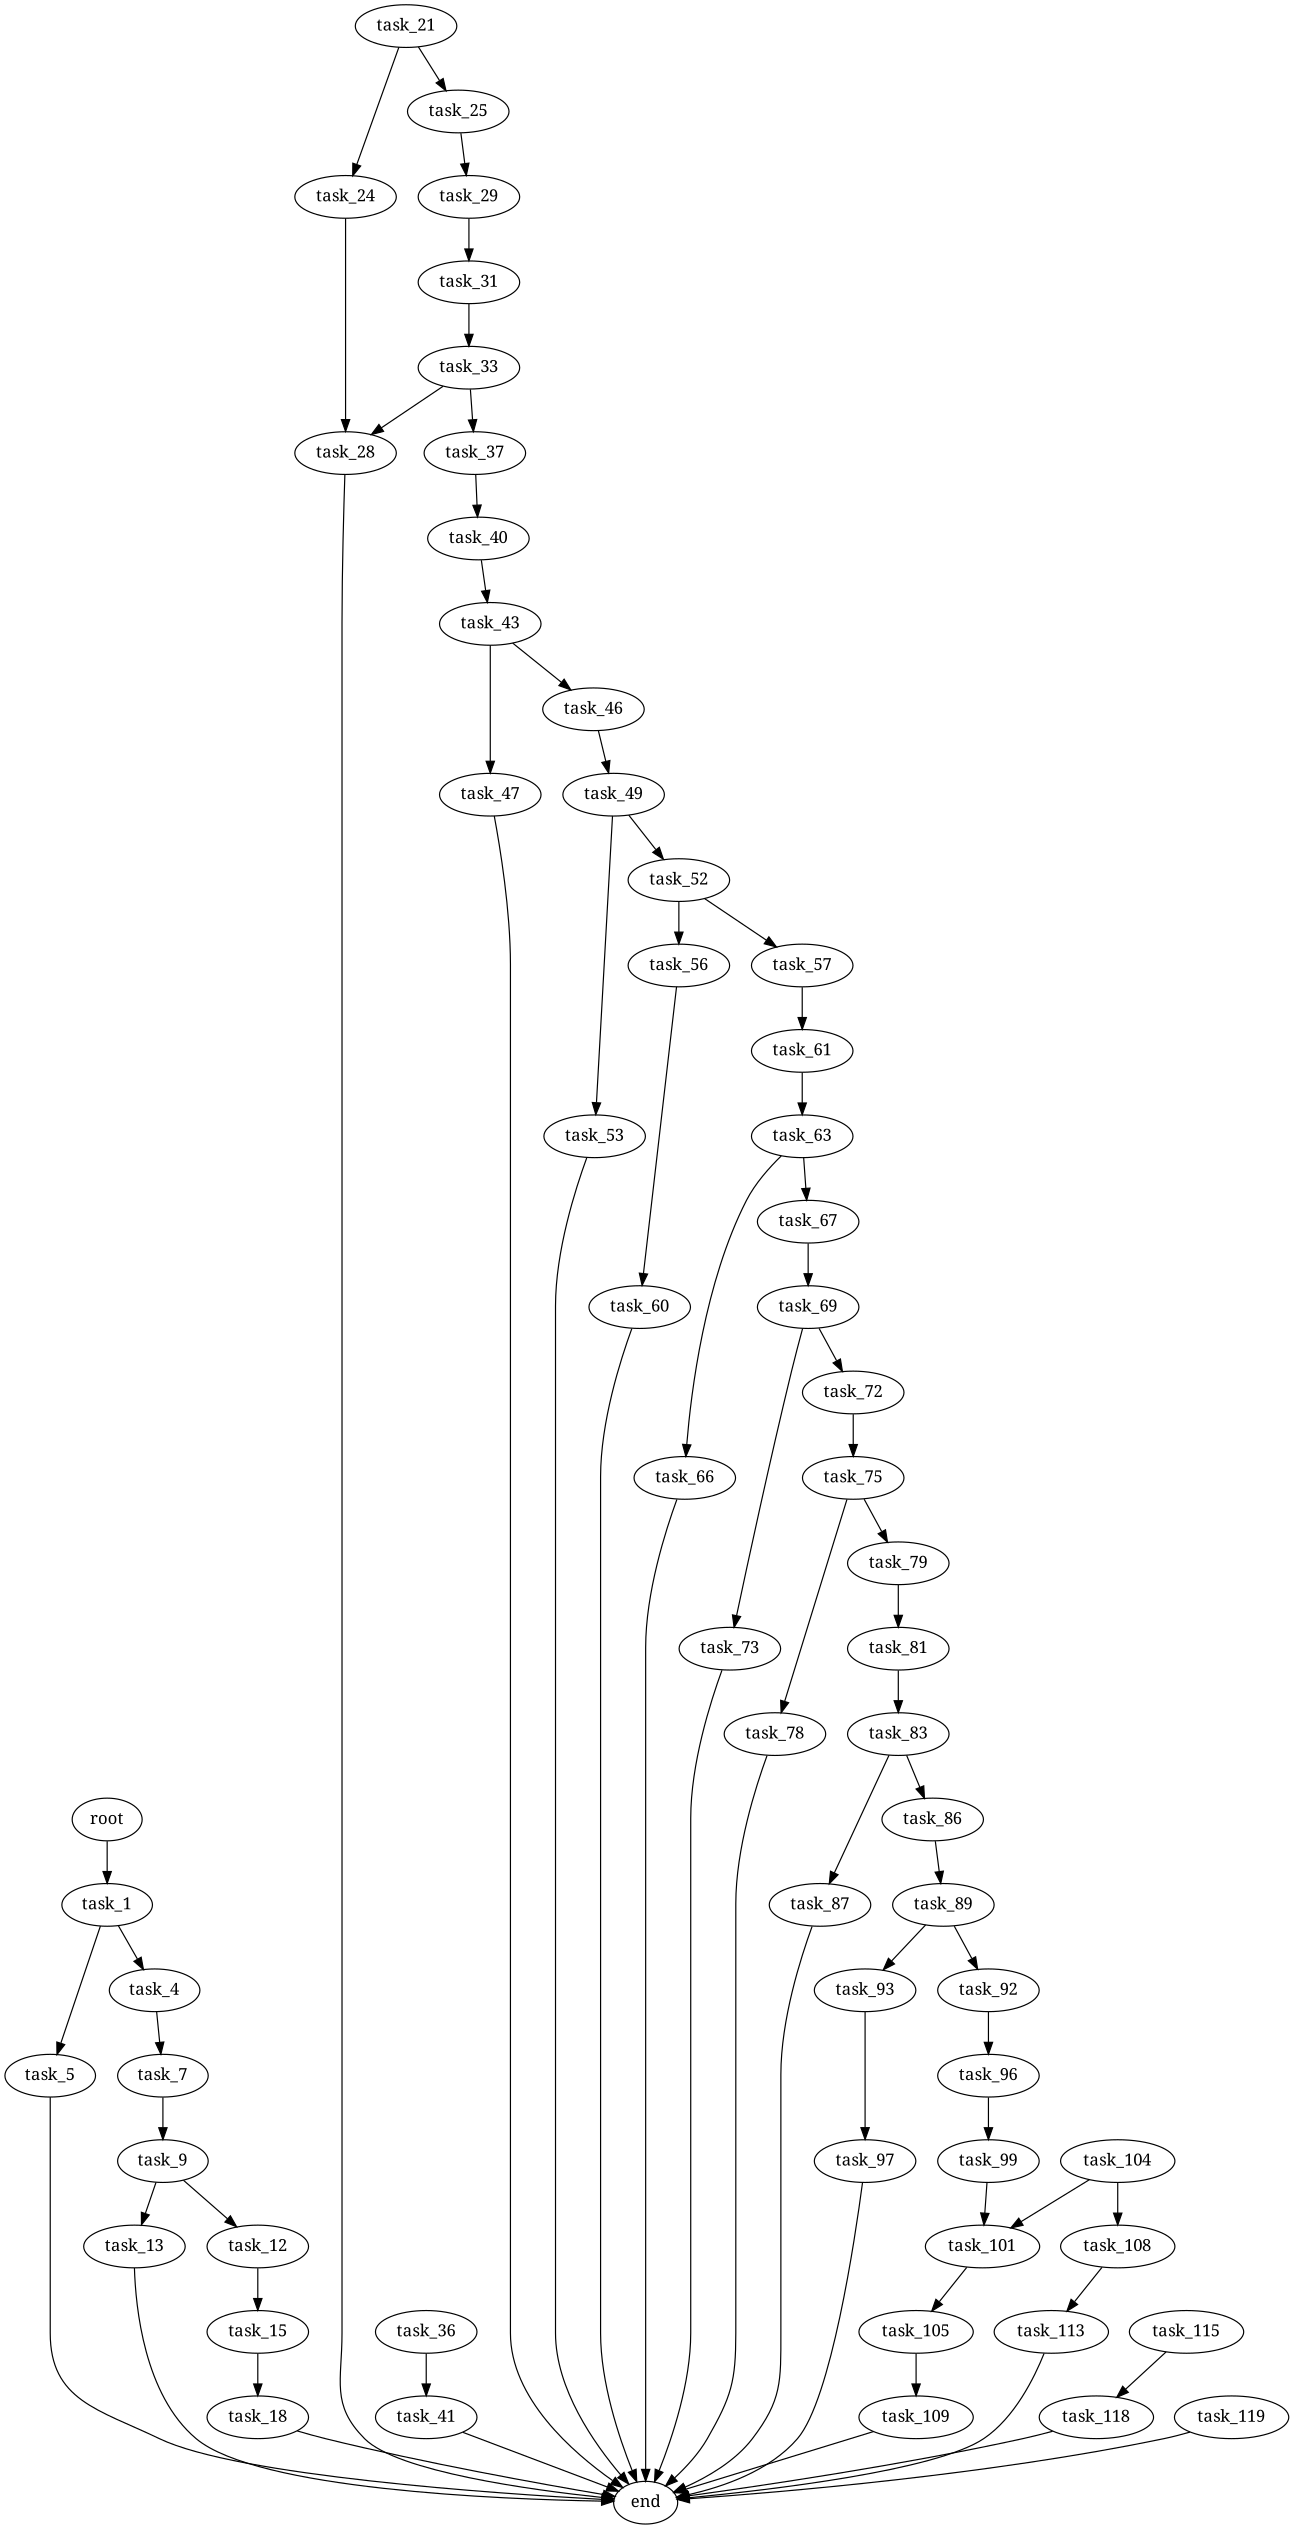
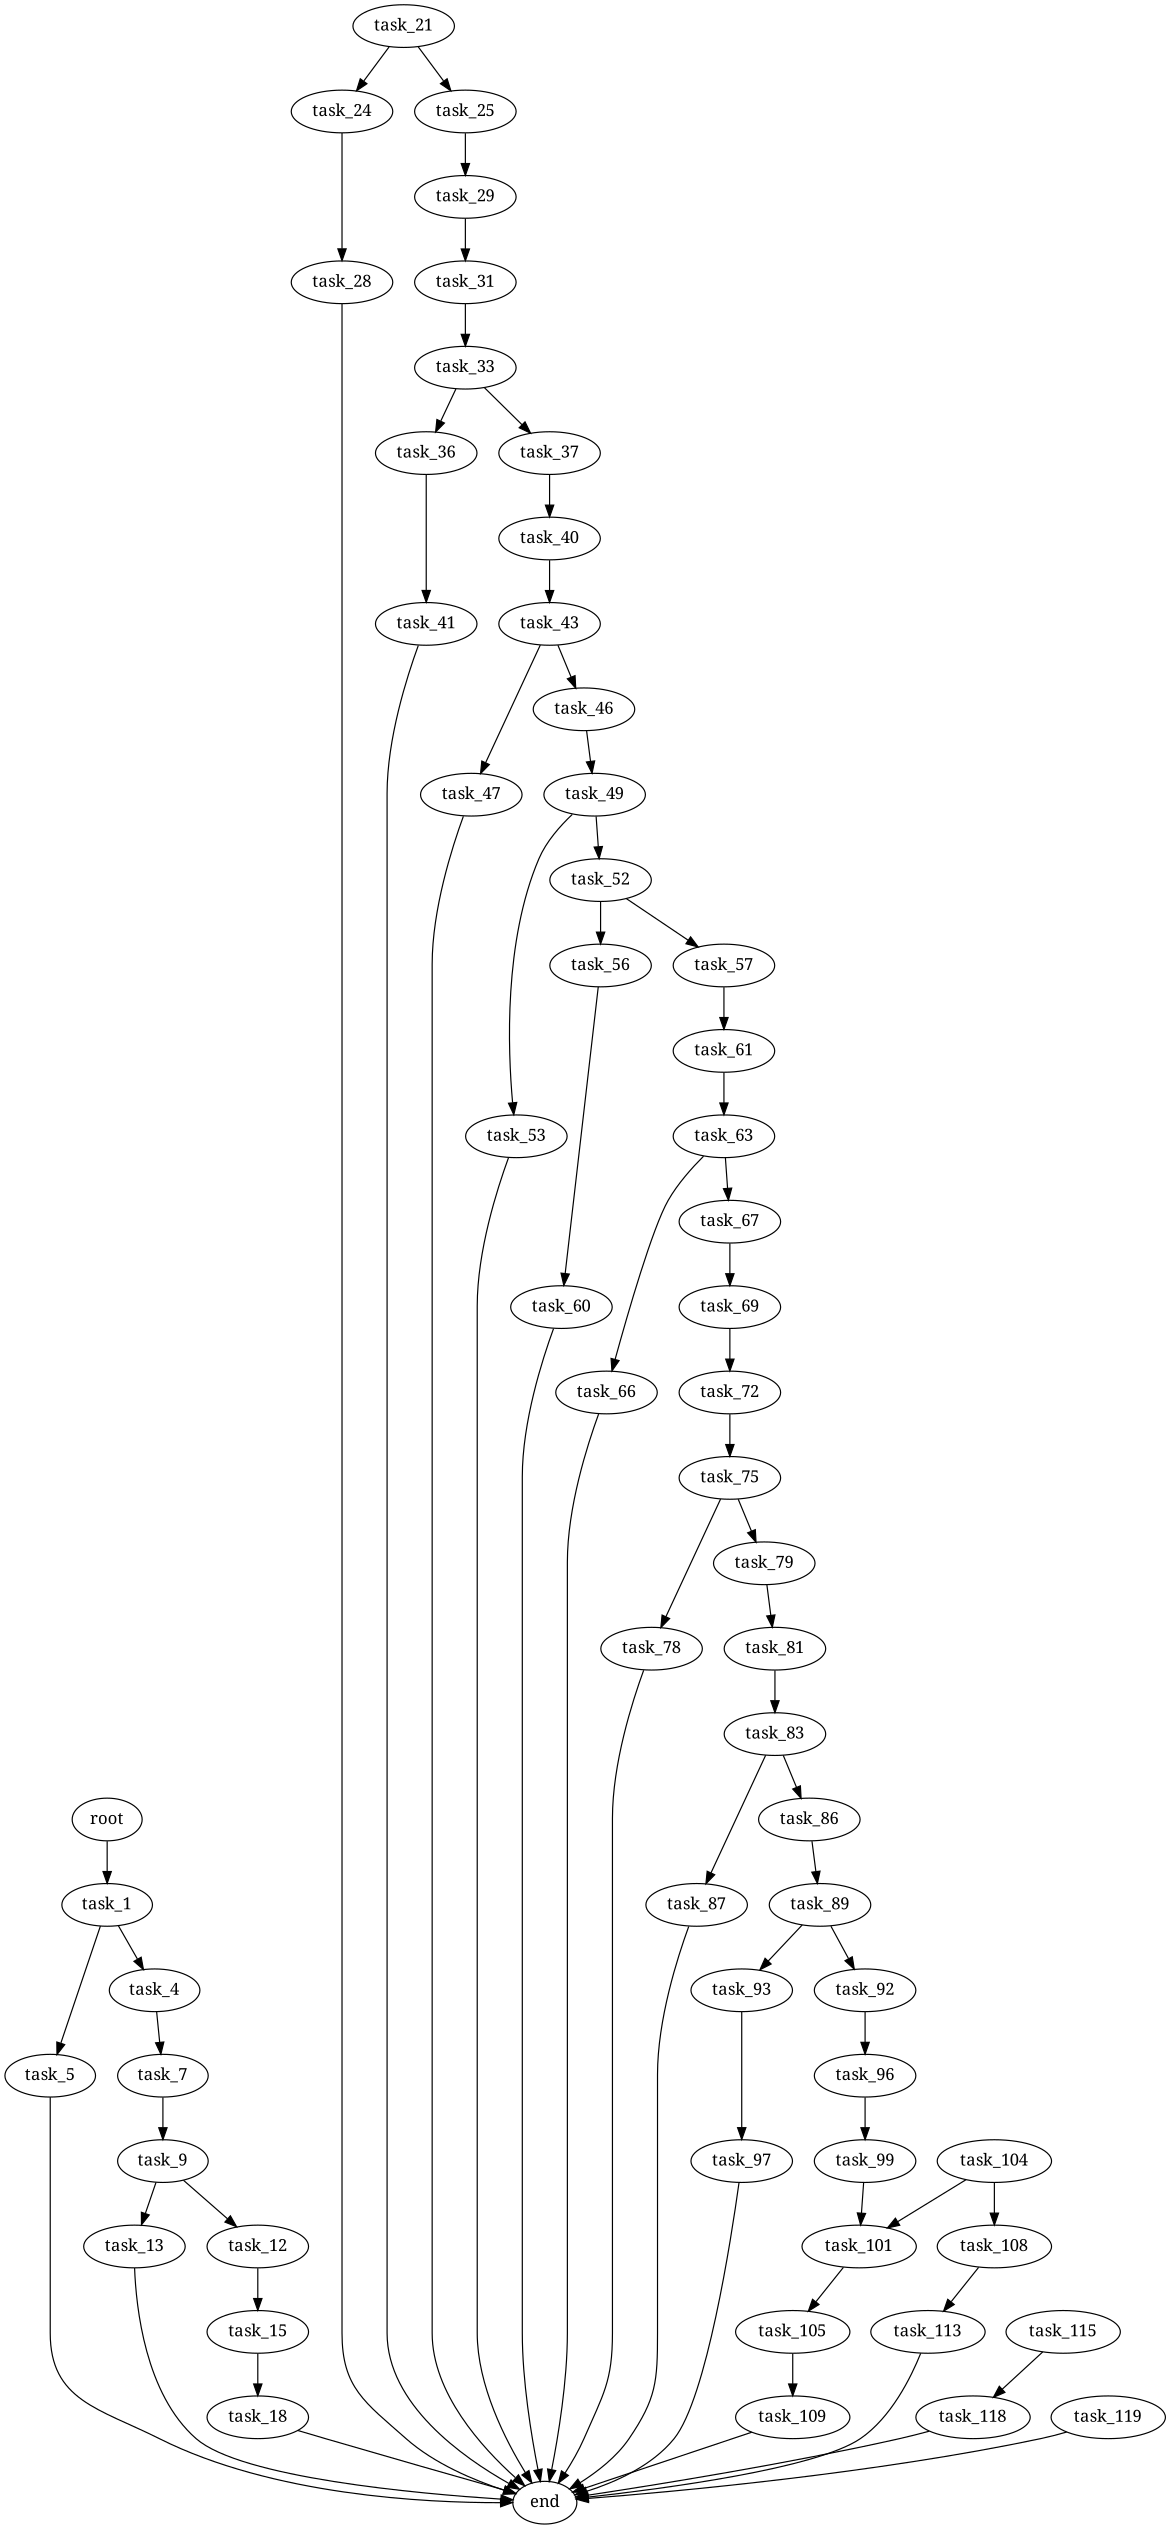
edge "task_33" -> "task_28": now "task_33" -> "task_36"
node "task_73": removed
